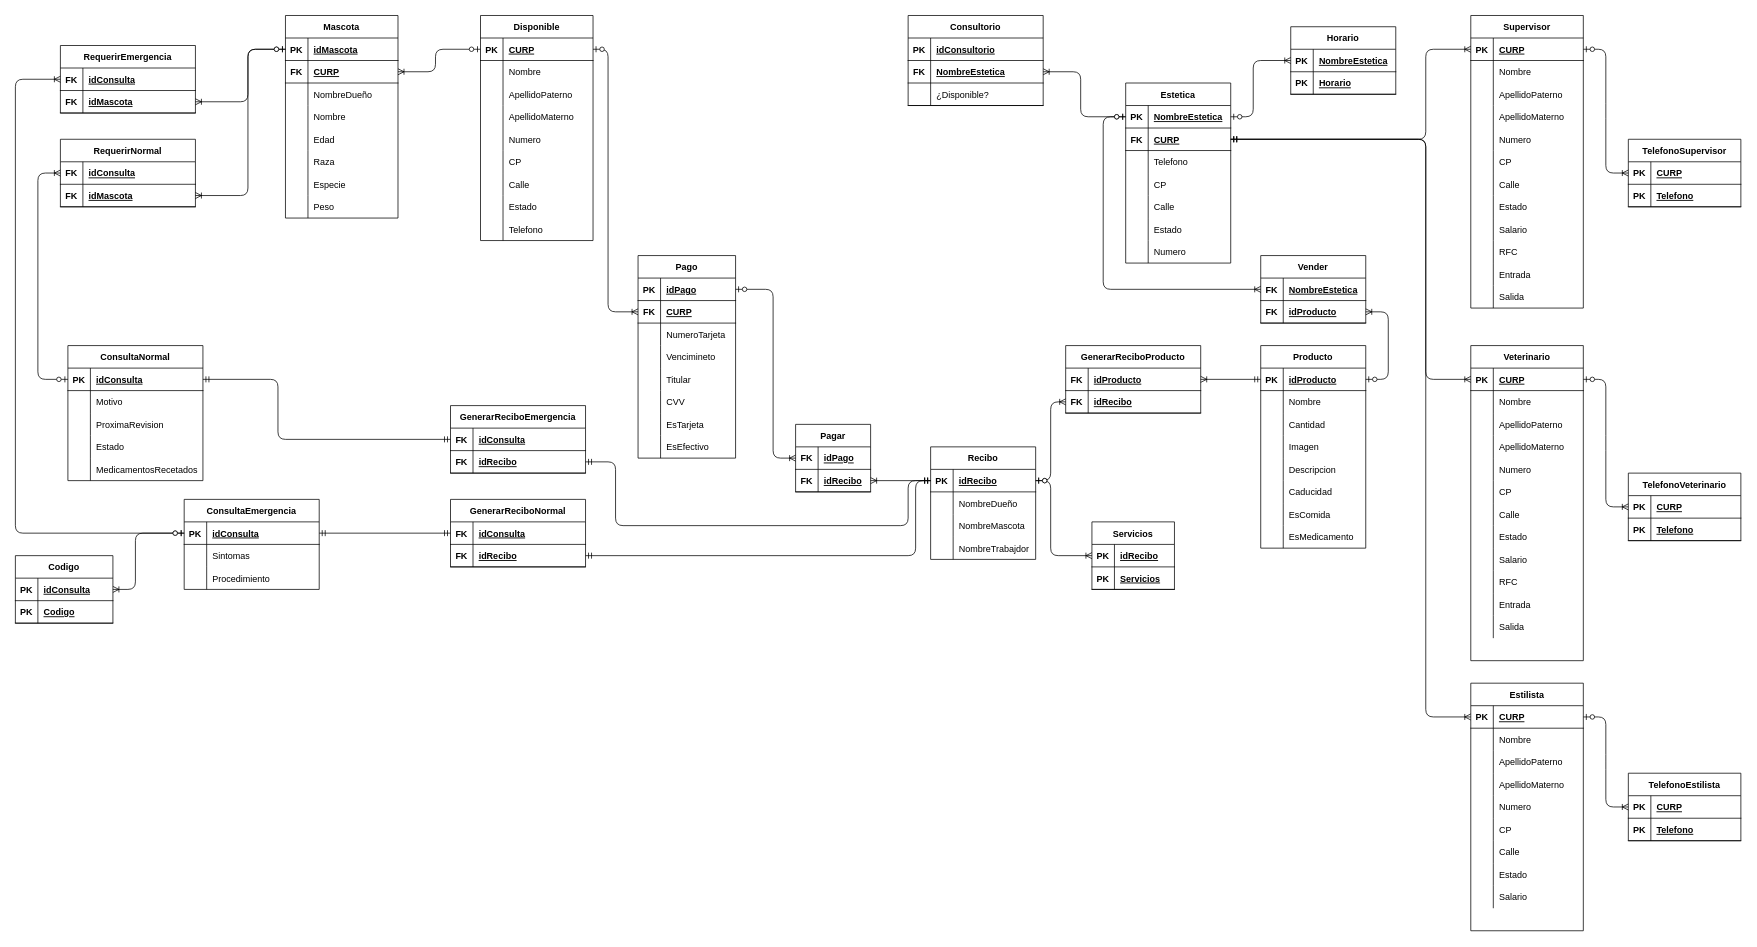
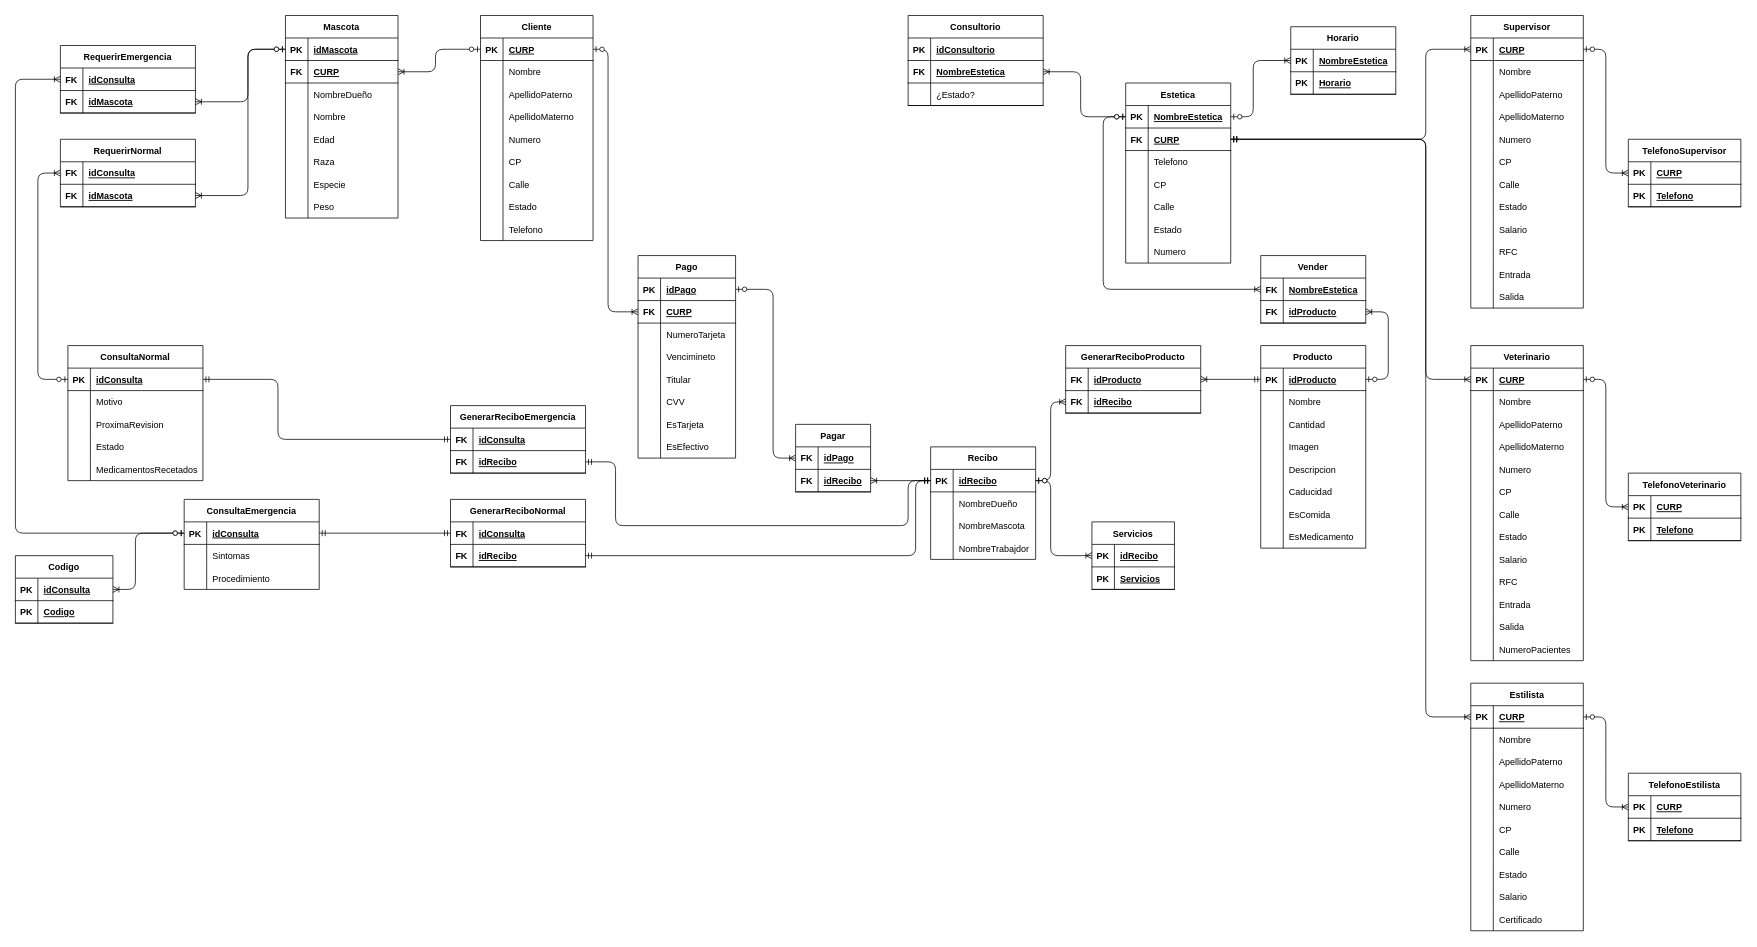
node "Disponible": label "Disponible" -> "Cliente"
node "¿Disponible?": label "¿Disponible?" -> "¿Estado?"
node "NumeroPacientes": added
node "Certificado": added
